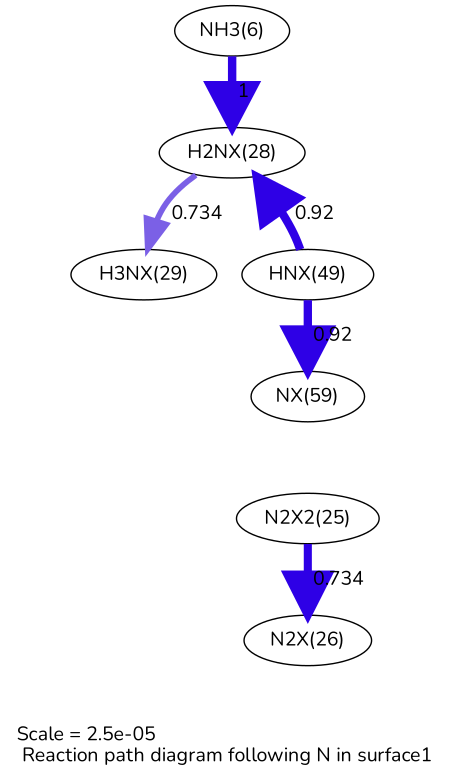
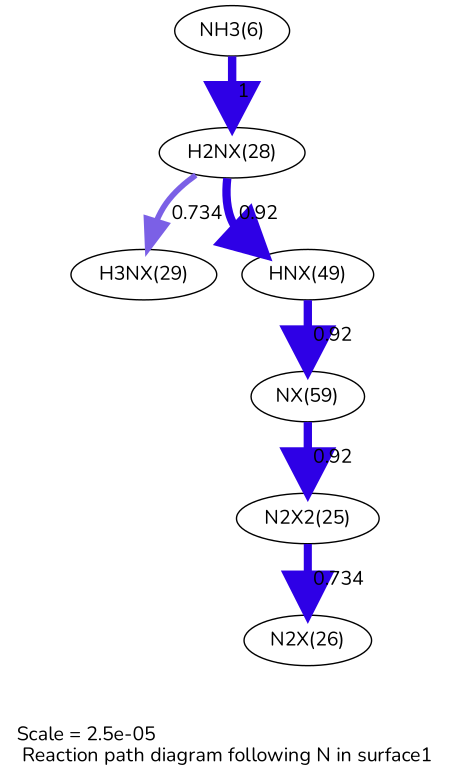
edge "HNX(49)" -> "H2NX(28)": reversed
edge "NX(59)" -> "N2X2(25)": added, label "0.92"
